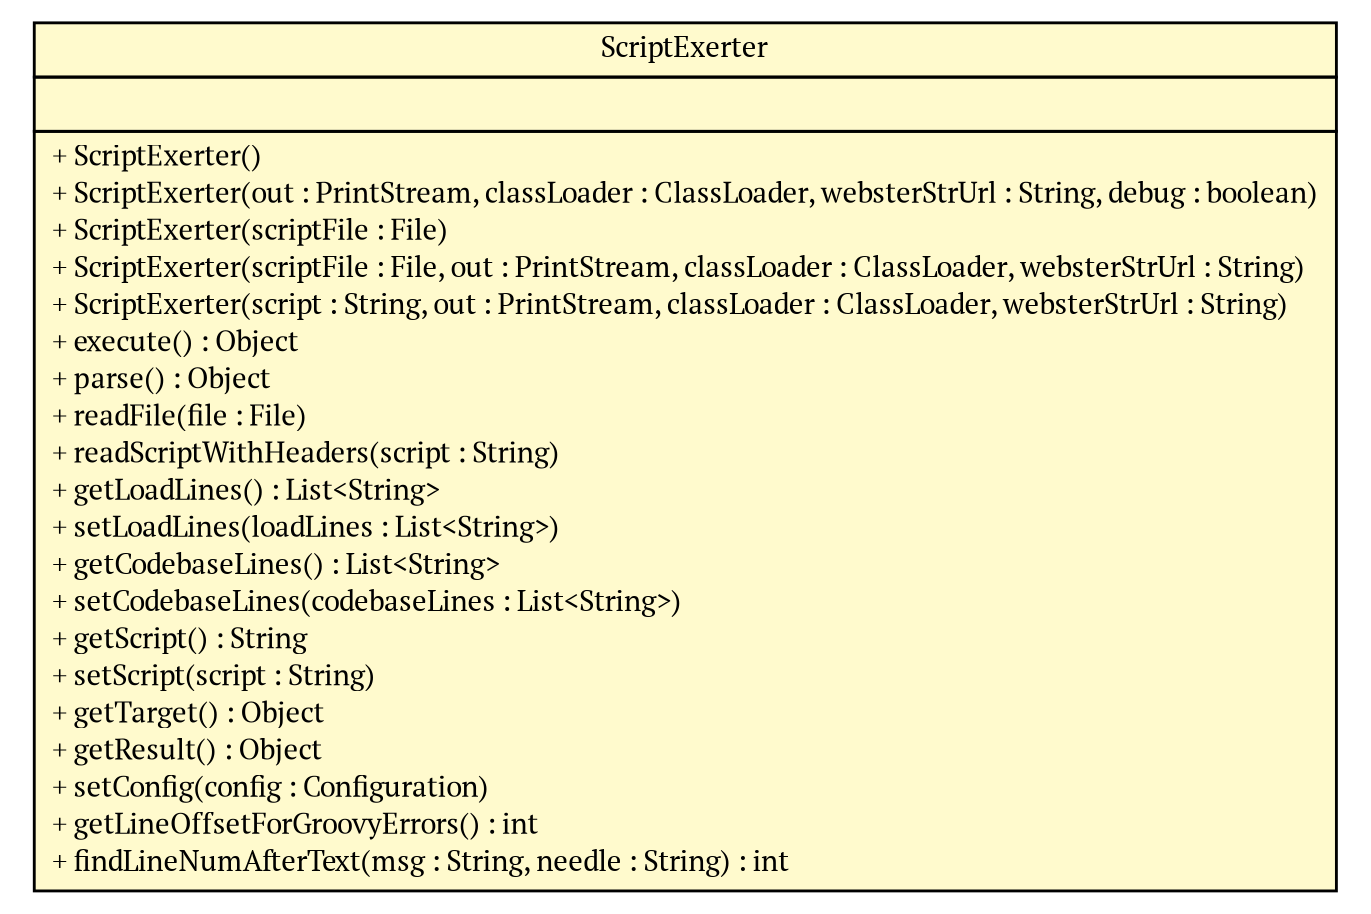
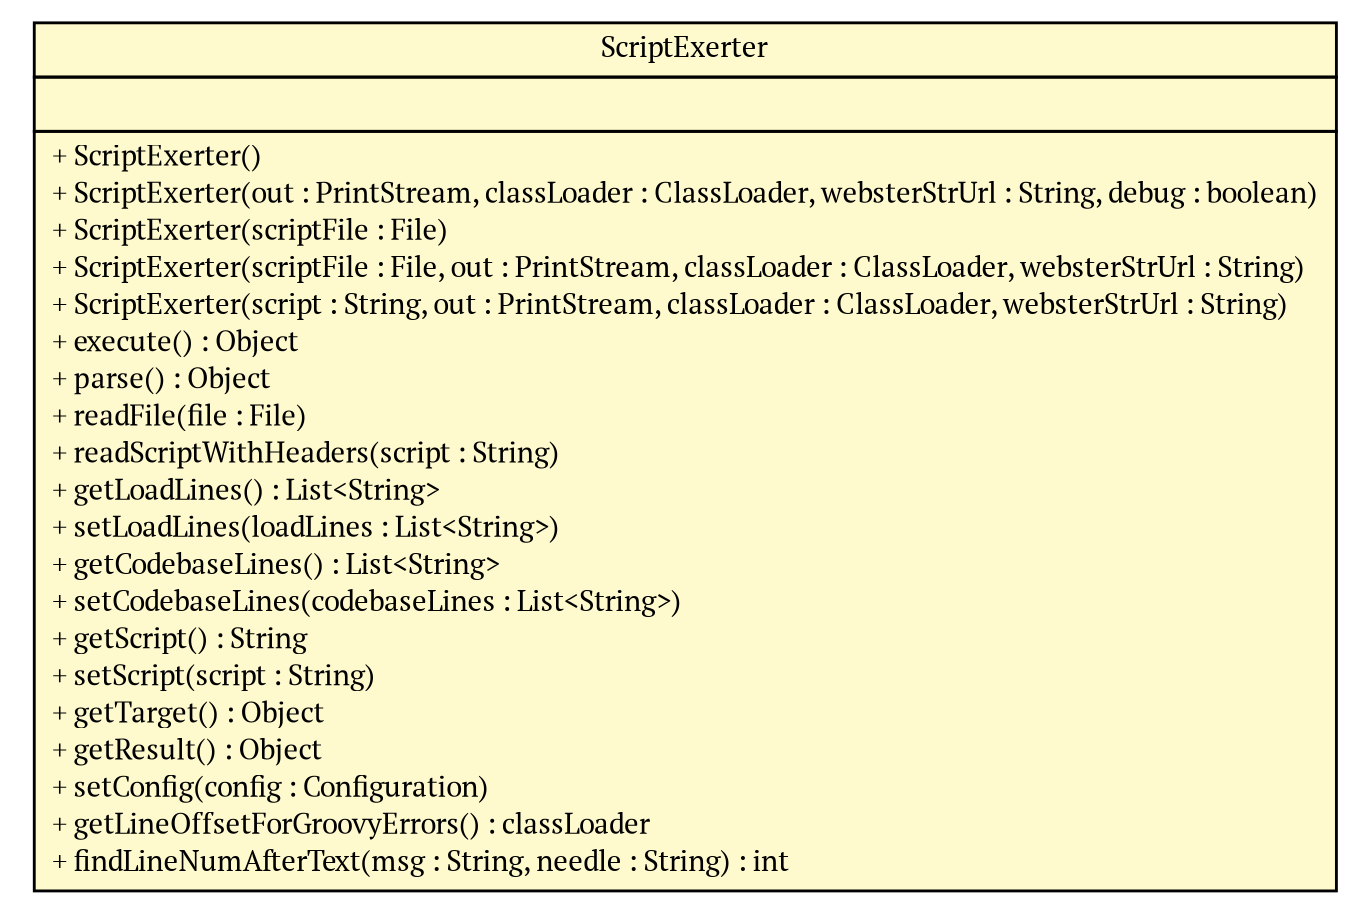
node "ScriptExerter": text "+ getLineOffsetForGroovyErrors() : int" -> "+ getLineOffsetForGroovyErrors() : classLoader"
